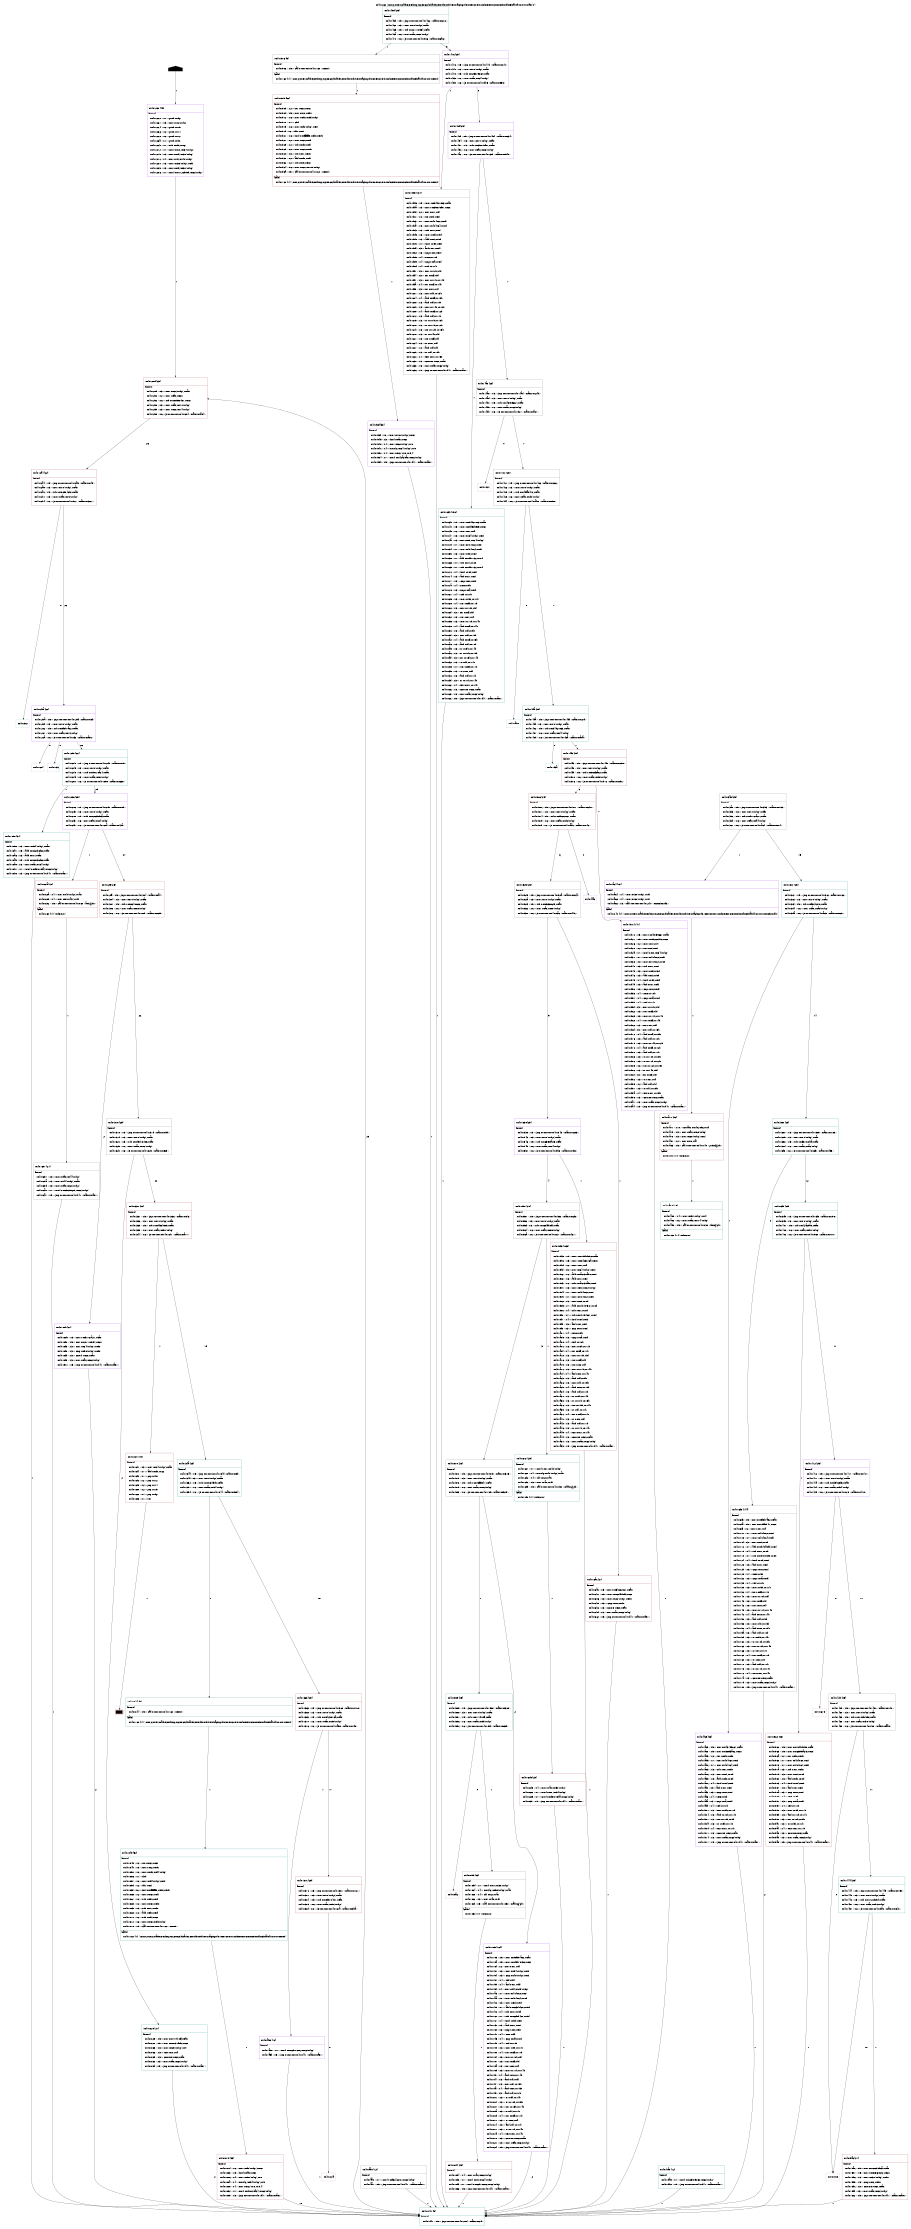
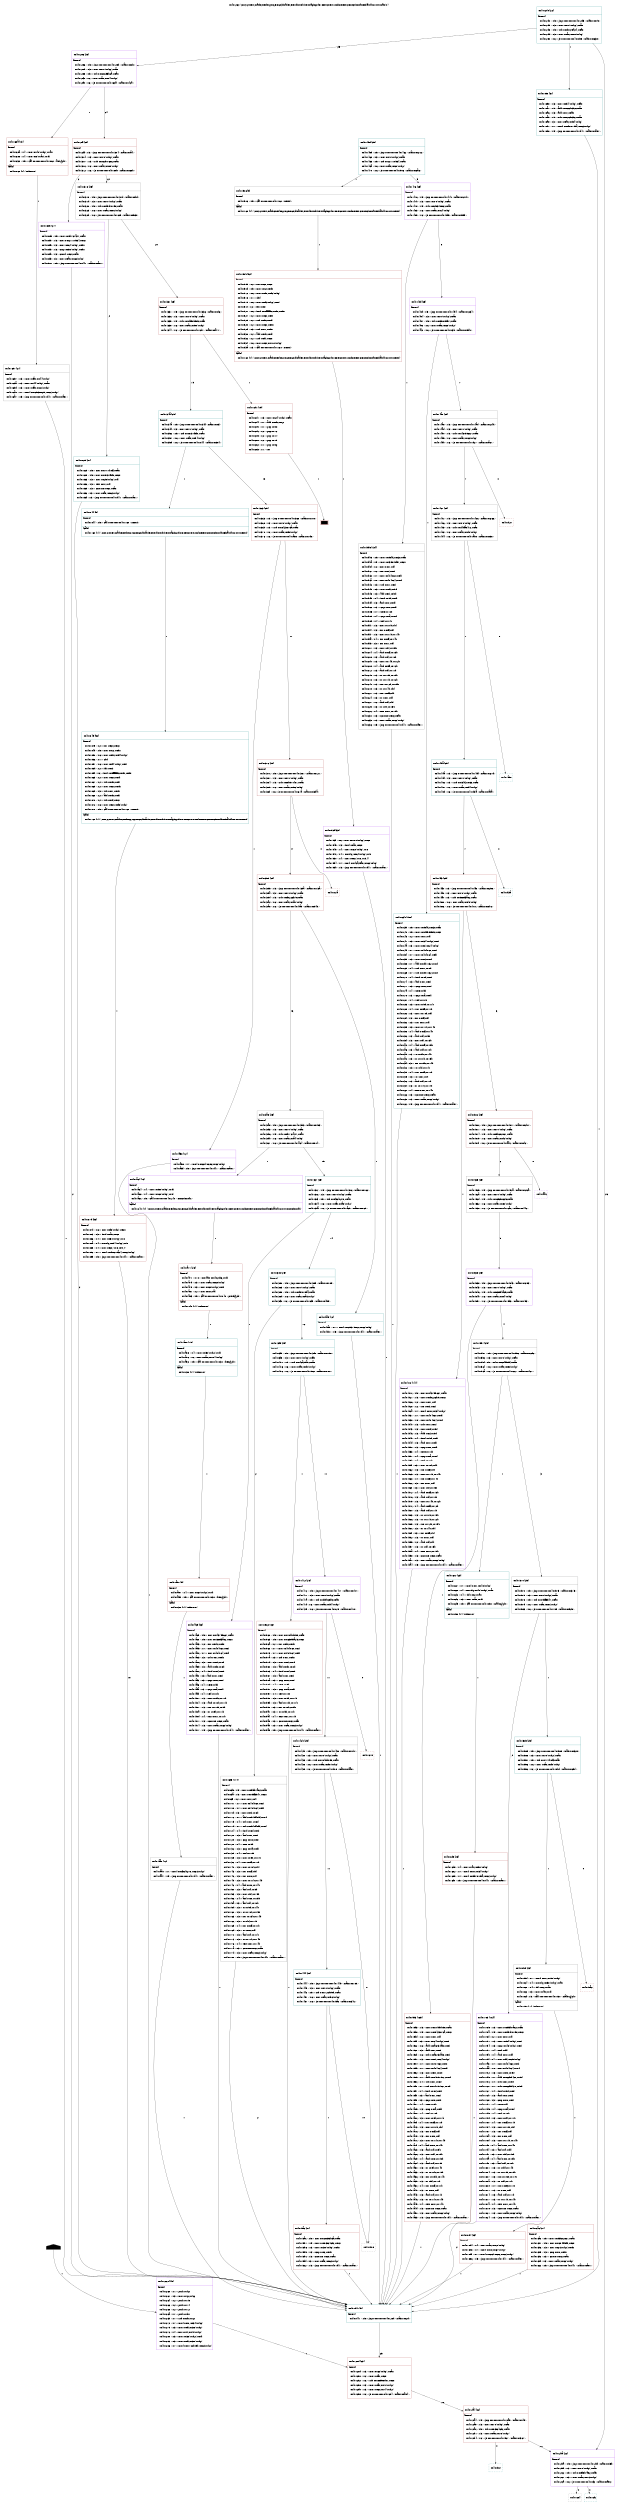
edge "0x4012ba [22]" -> "0x4012d0 [22]": reversed
node "0x401395 [25]": added
edge "0x401525 [25]" -> "0x4016ac [27]": removed, label "1"
node "0x401a97 [9]": added
